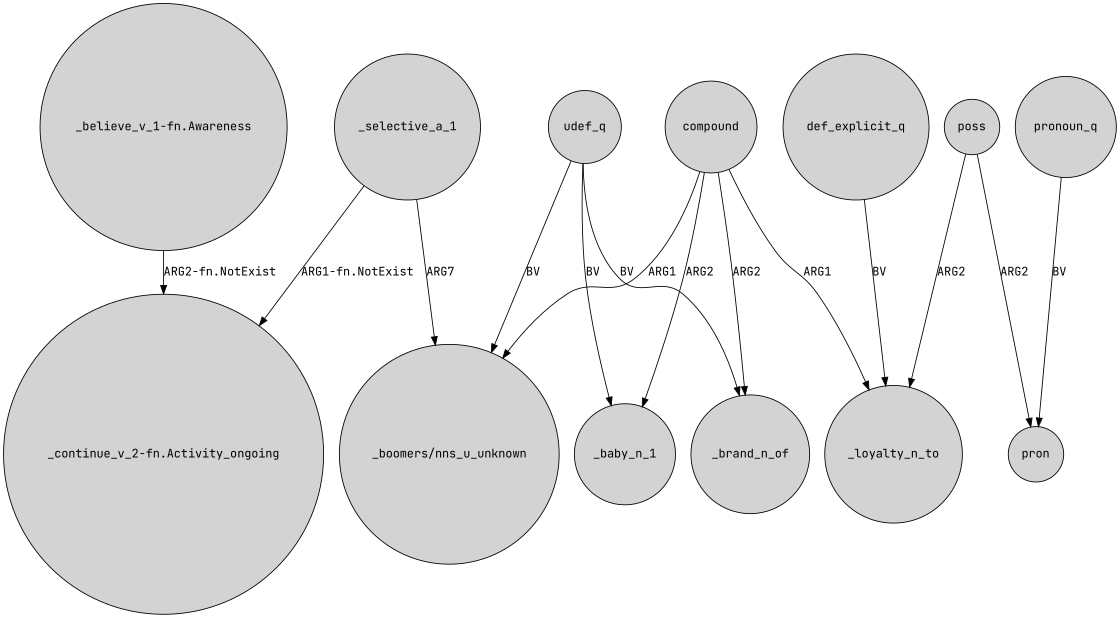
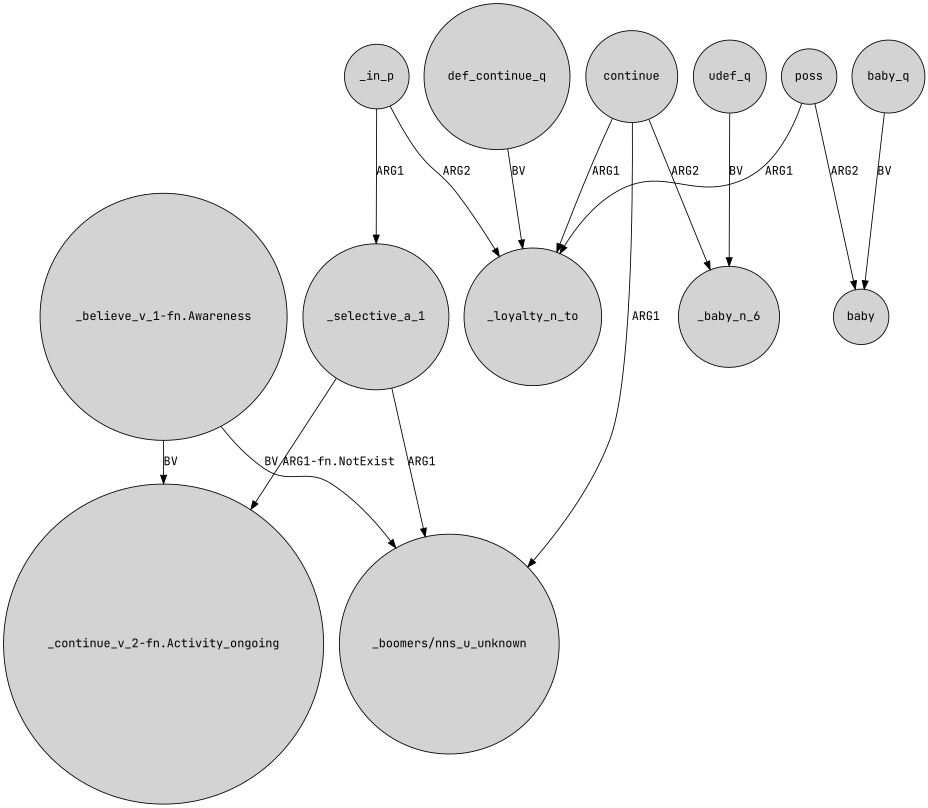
node "_in_p": added
node "compound": label "compound" -> "continue"
node "def_explicit_q": label "def_explicit_q" -> "def_continue_q"
node "pronoun_q": label "pronoun_q" -> "baby_q"
edge "udef_q" -> "_boomers/nns_u_unknown": now "_believe_v_1-fn.Awareness" -> "_boomers/nns_u_unknown"
edge "_believe_v_1-fn.Awareness" -> "_continue_v_2-fn.Activity_ongoing": label "ARG2-fn.NotExist" -> "BV"
edge "_selective_a_1" -> "_boomers/nns_u_unknown": label "ARG7" -> "ARG1"
edge "poss" -> "_loyalty_n_to": label "ARG2" -> "ARG1"
node "_baby_n_1": label "_baby_n_1" -> "_baby_n_6"
node "_brand_n_of": removed
node "pron": label "pron" -> "baby"
